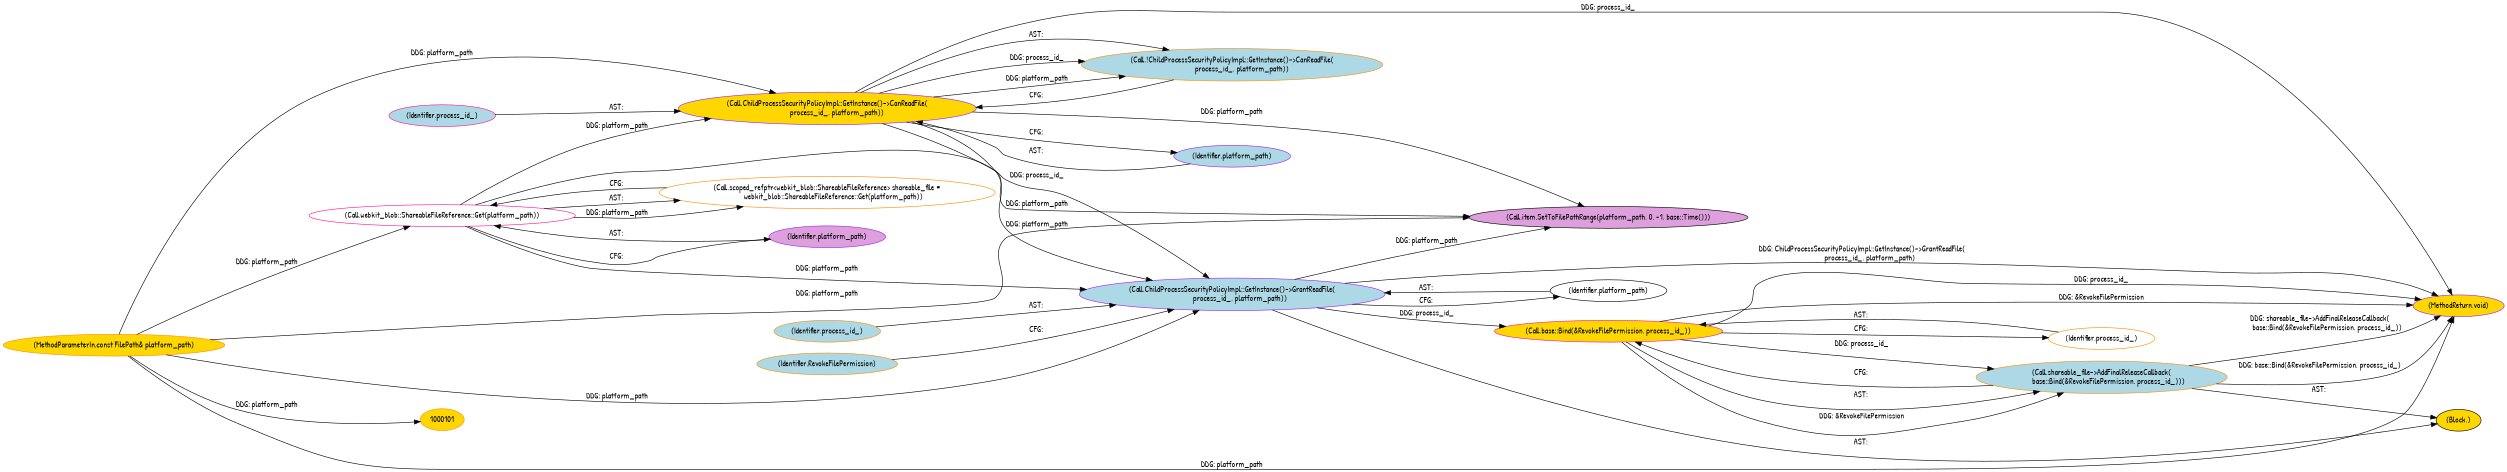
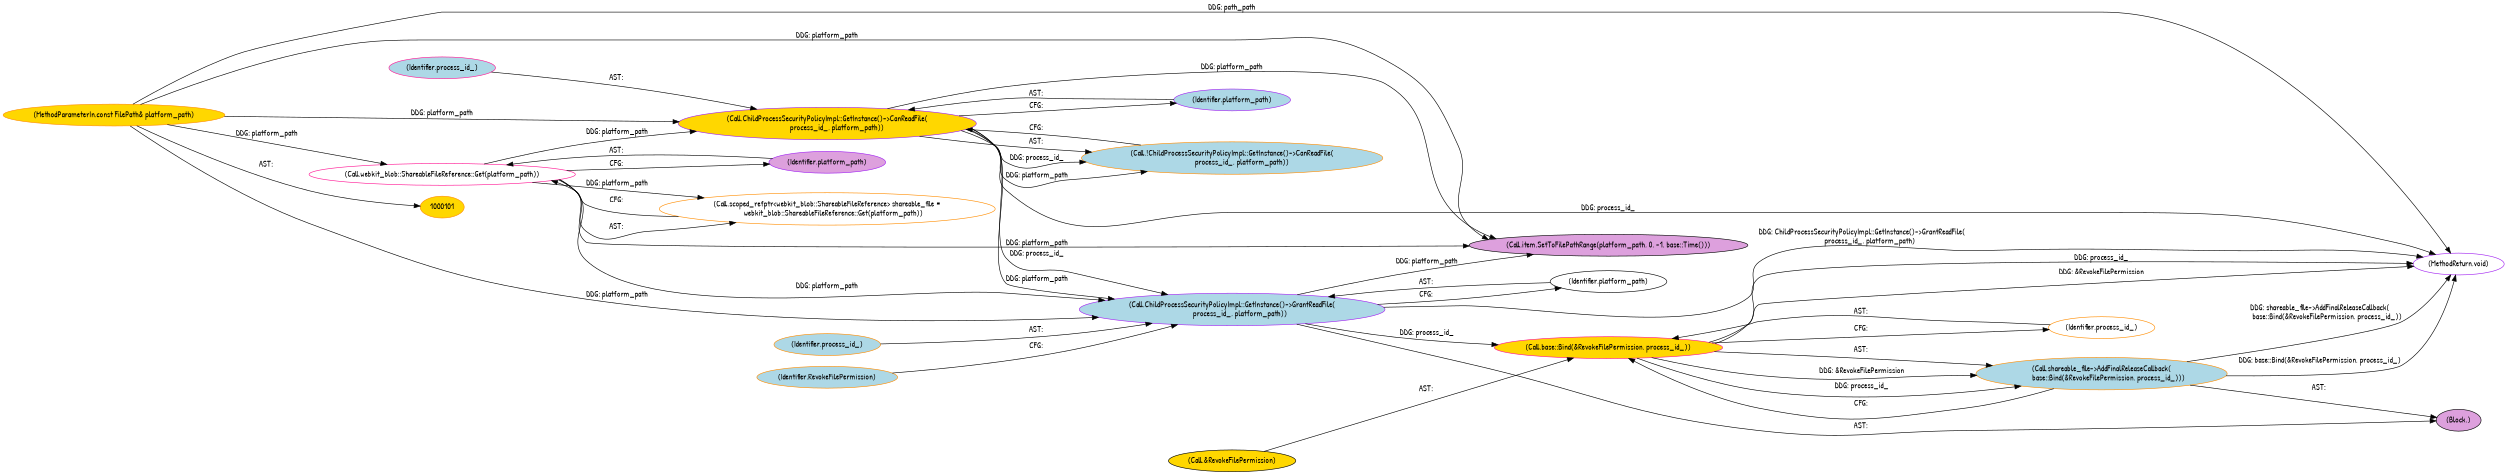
node "(MethodReturn,void)": fillcolor gold -> white
edge "(MethodParameterIn,const FilePath& platform_path)" -> "1000101": label "DDG: platform_path" -> "AST: "
node "(Block,)": fillcolor gold -> plum
node "(Call,&RevokeFilePermission)": added
edge "(MethodParameterIn,const FilePath& platform_path)" -> "(MethodReturn,void)": label "DDG: platform_path" -> "DDG: path_path"
